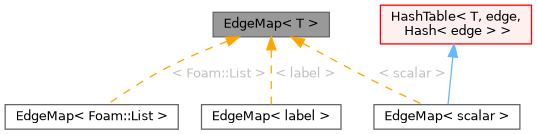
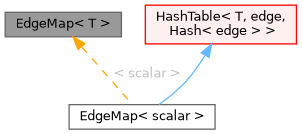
node "EdgeMap< Foam::List >": removed
node "EdgeMap< label >": removed
